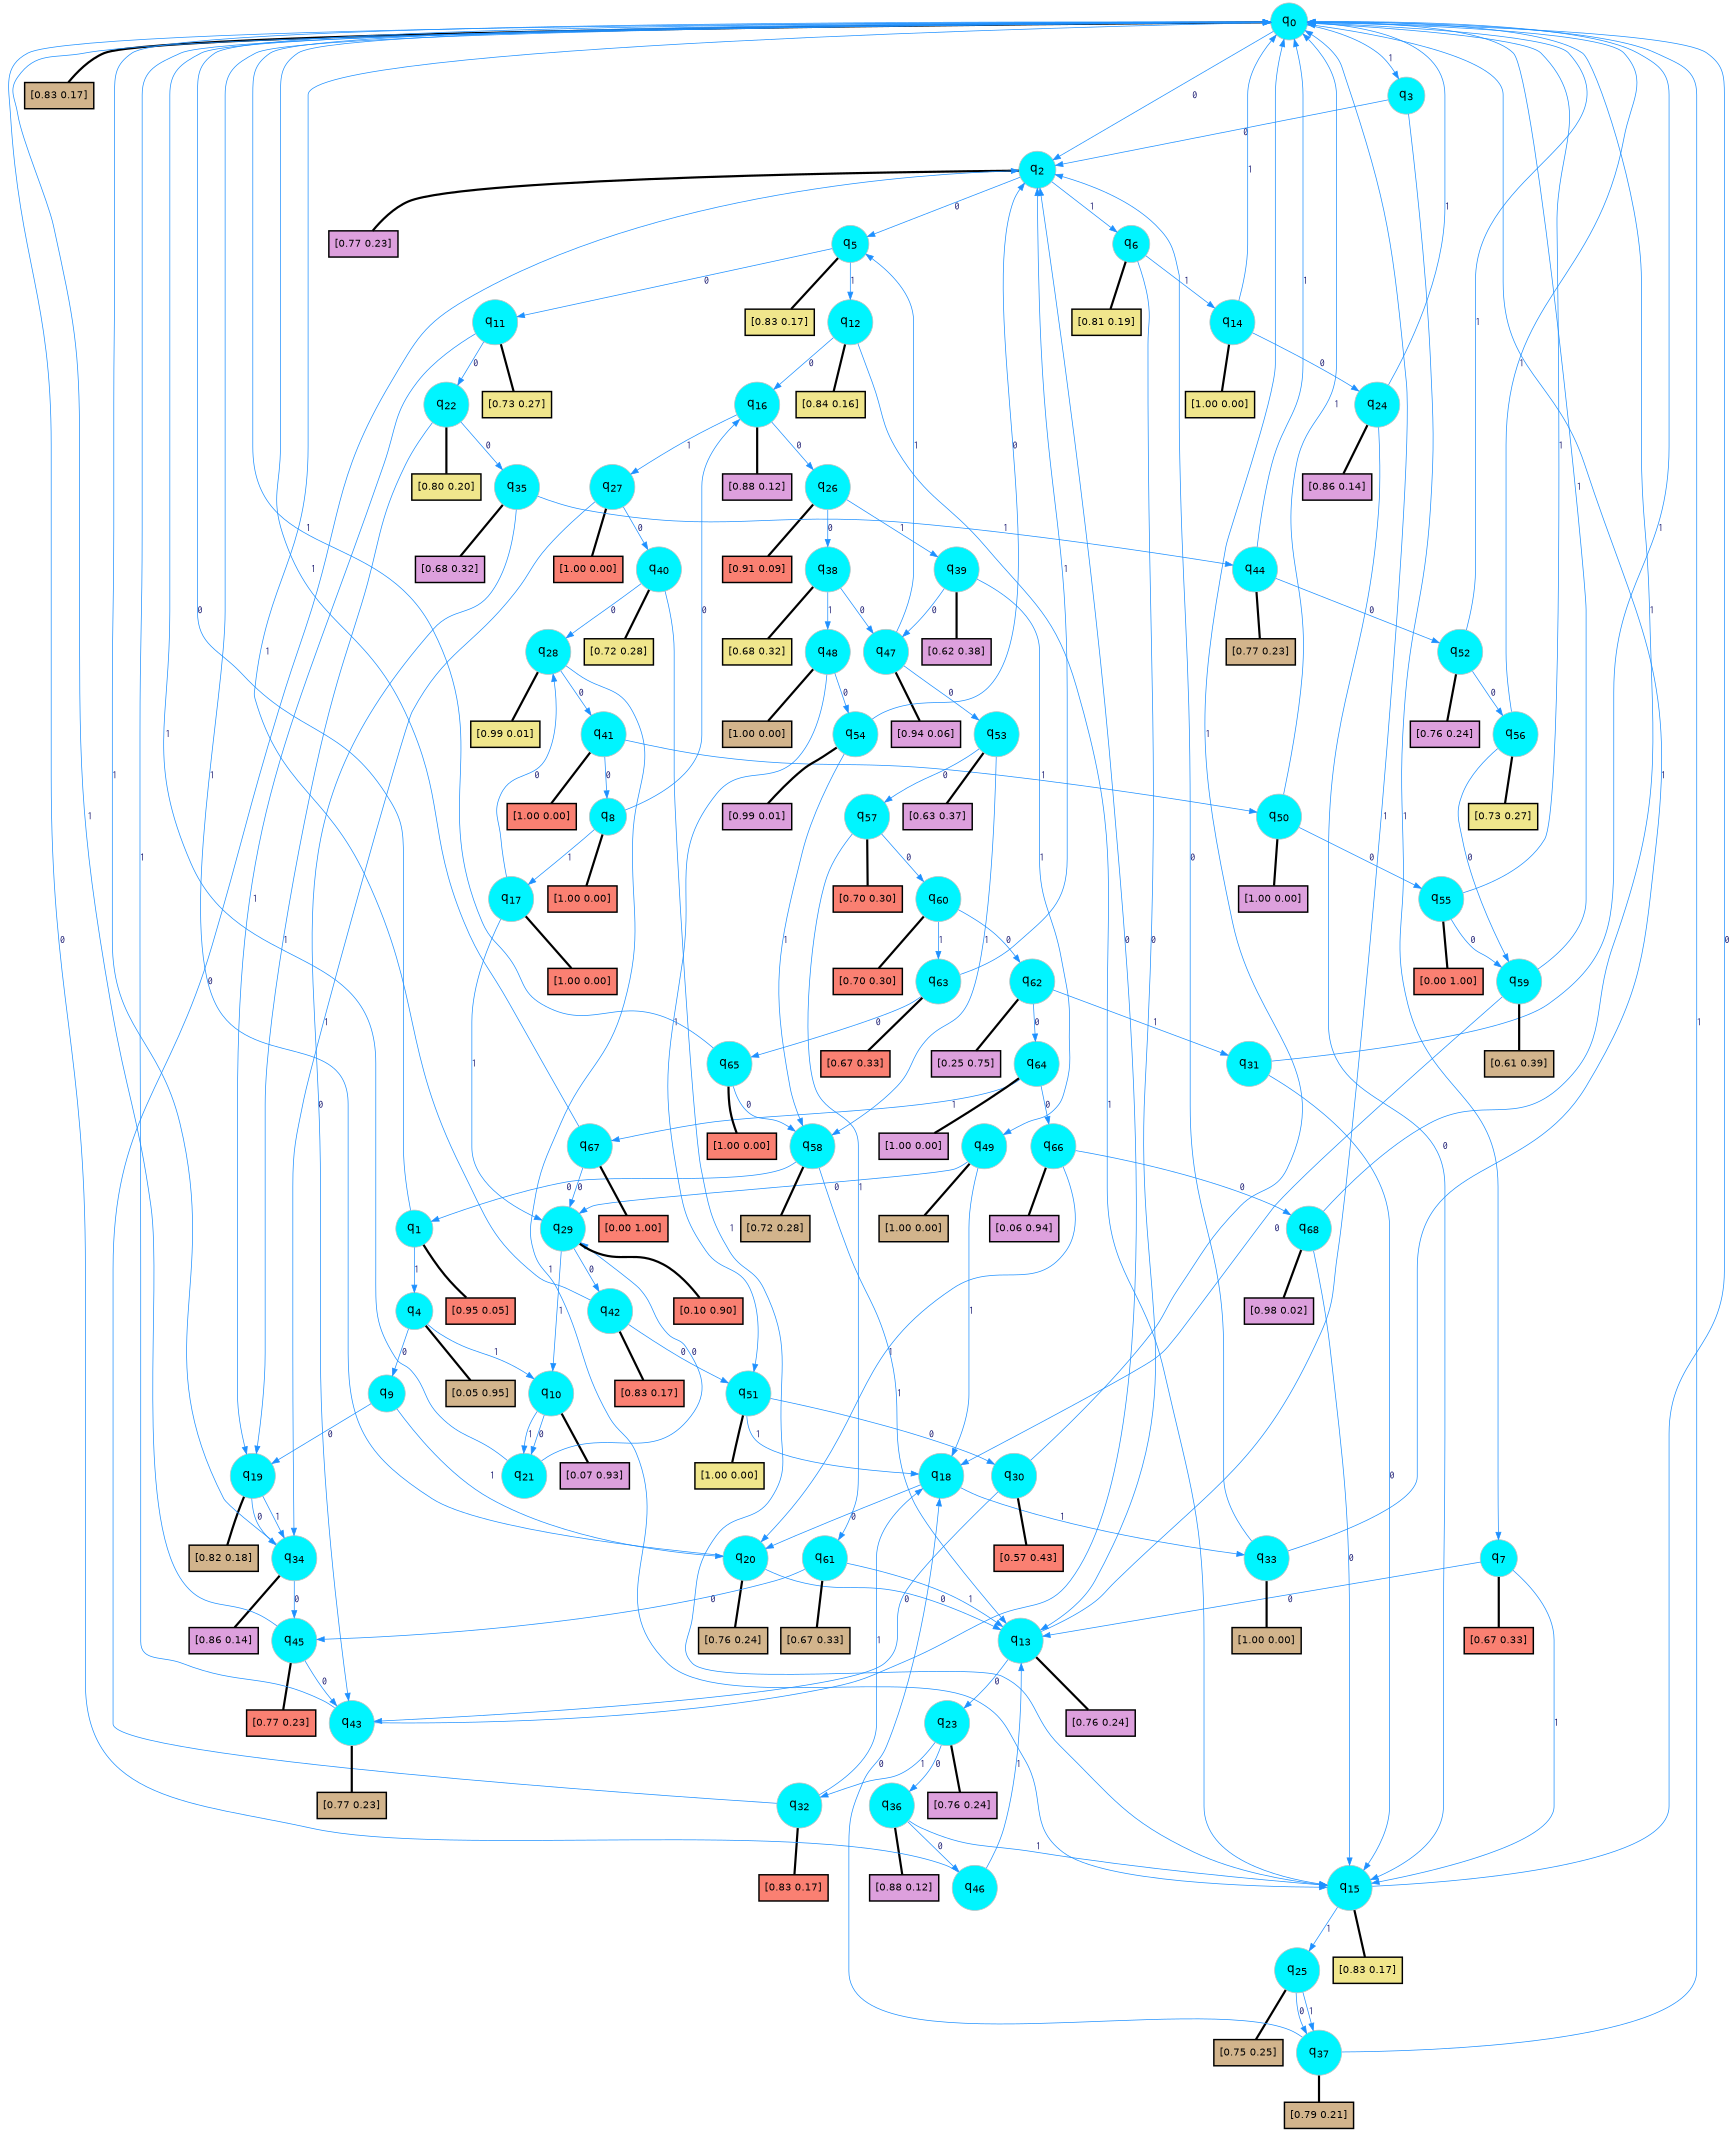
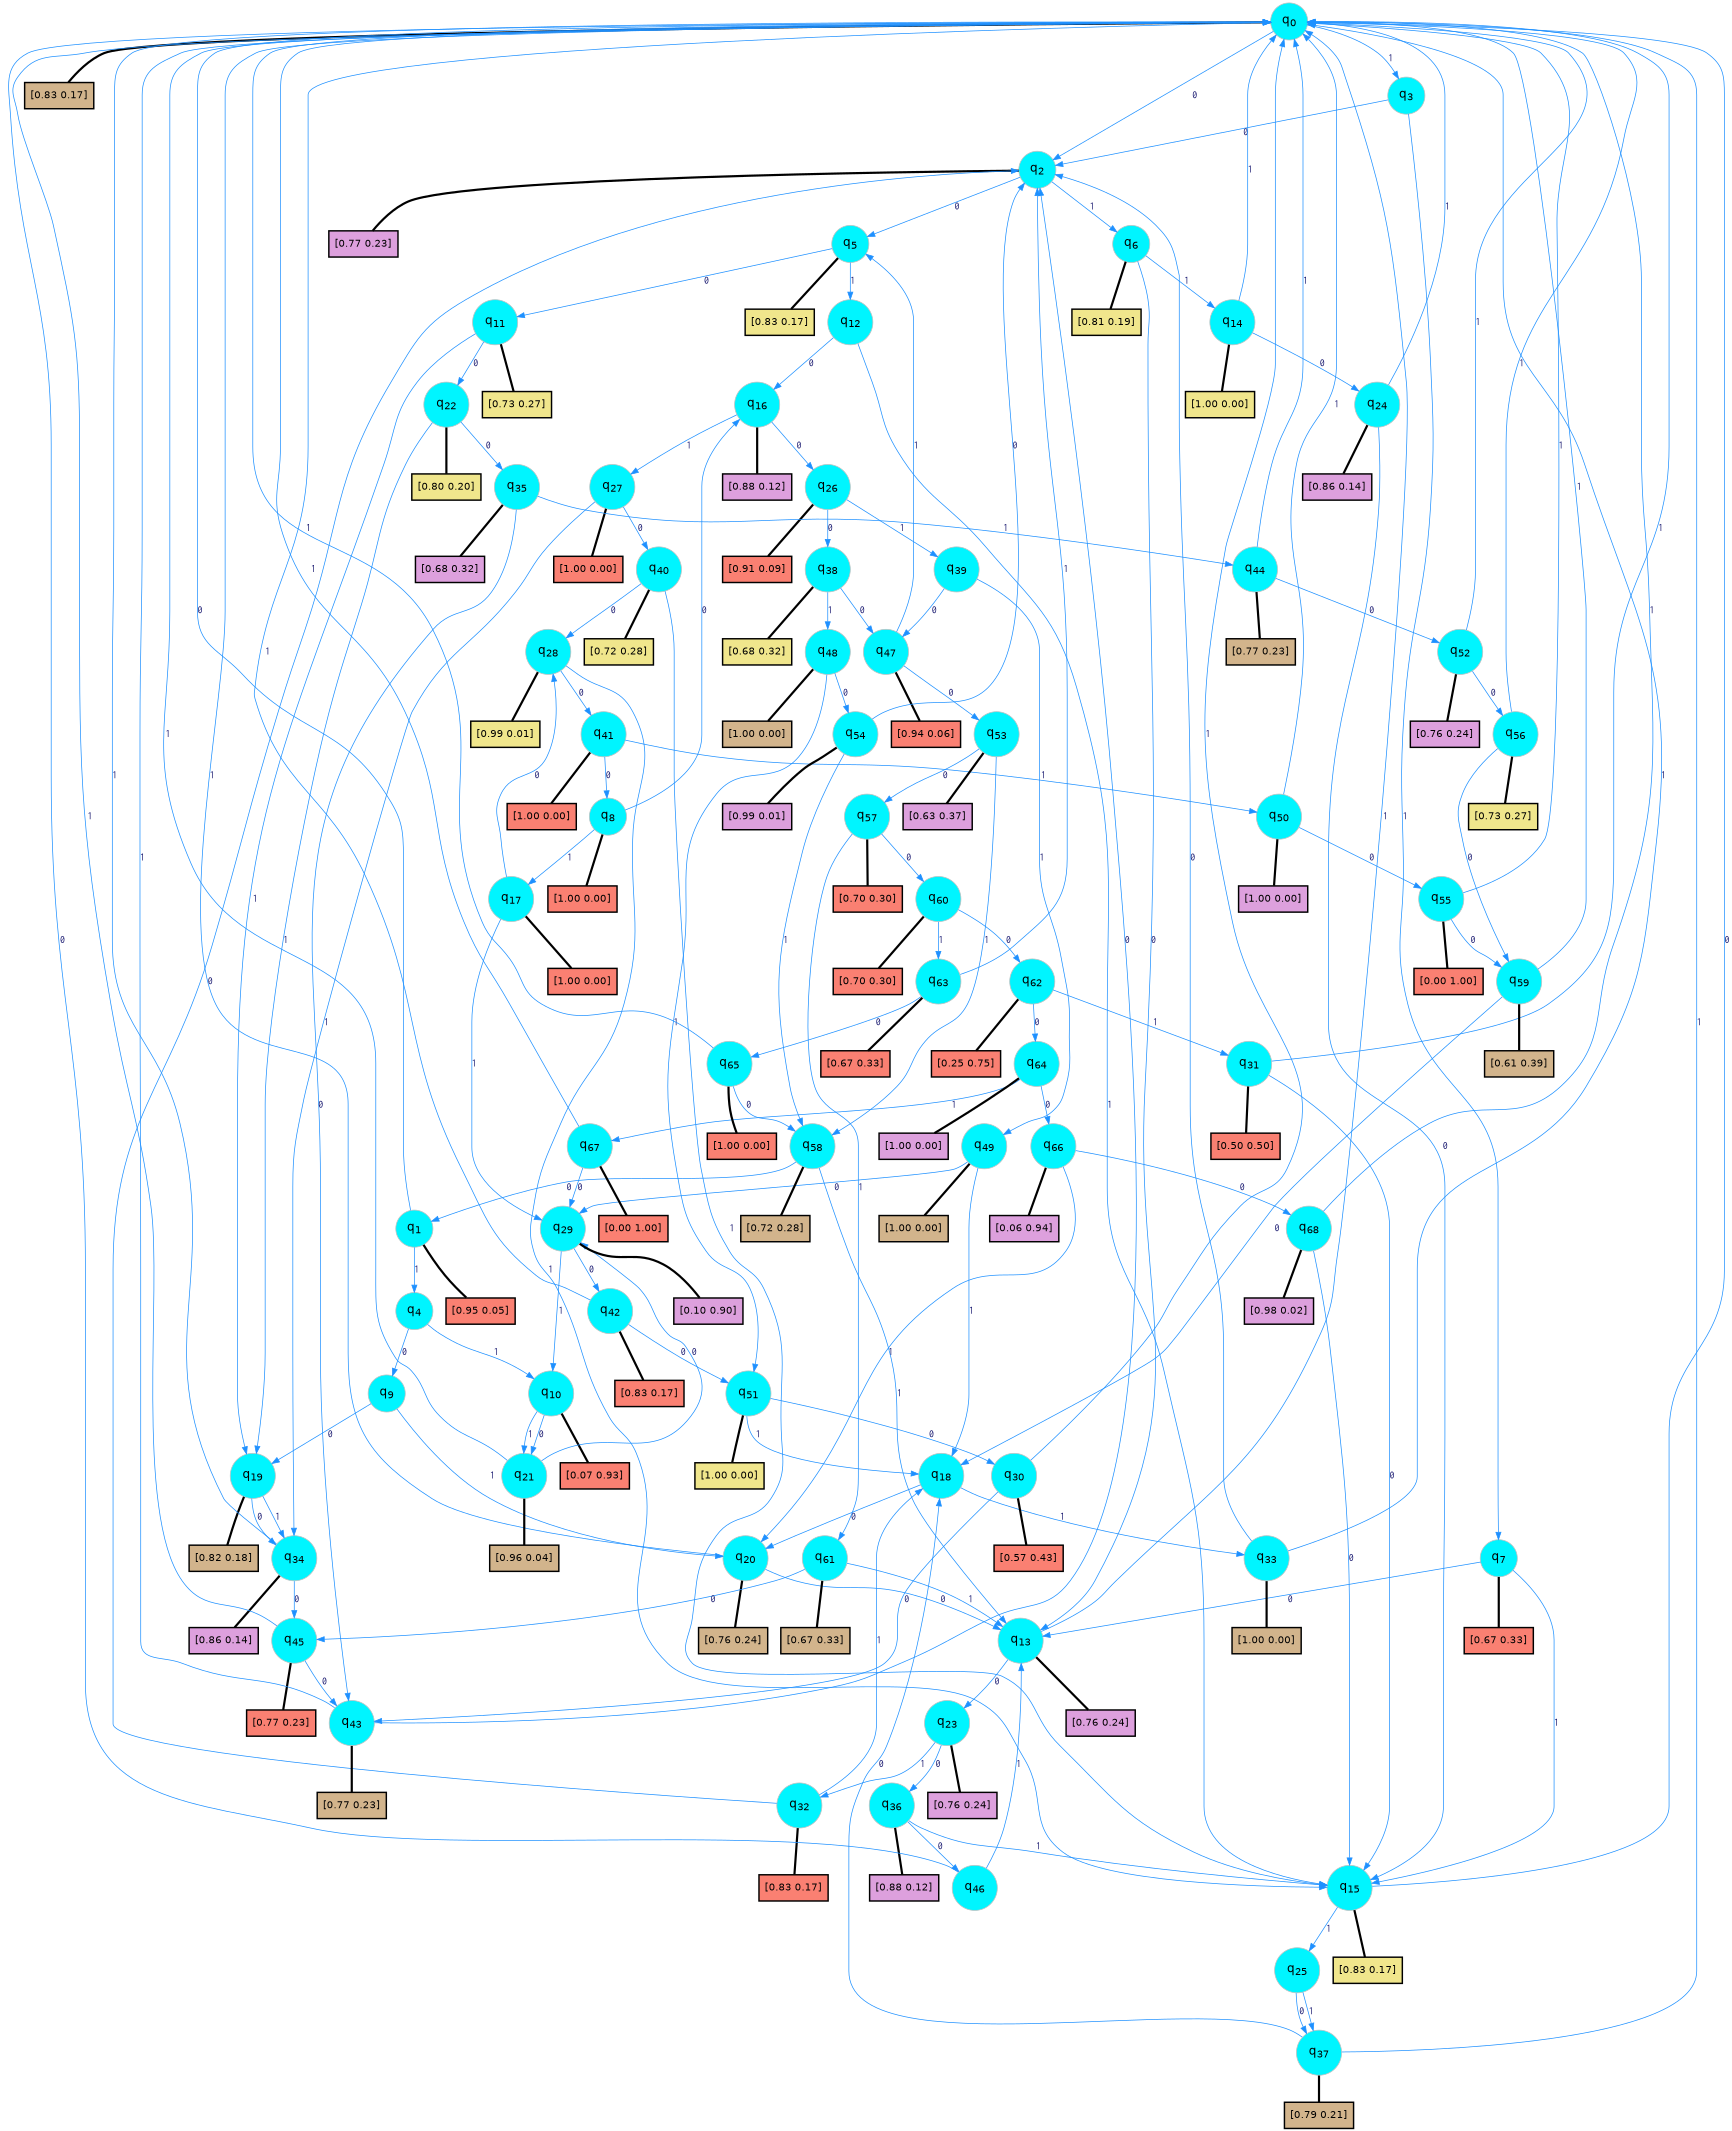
node "[0.84 0.16]": removed
node "[0.62 0.38]": removed
node "[0.94 0.06]": fillcolor plum -> salmon
node "[0.25 0.75]": fillcolor plum -> salmon
node "[0.50 0.50]": added
node "[0.10 0.90]": fillcolor salmon -> plum
node "[0.05 0.95]": removed
node "[0.07 0.93]": fillcolor plum -> salmon
node "[0.96 0.04]": added
node "[0.75 0.25]": removed
